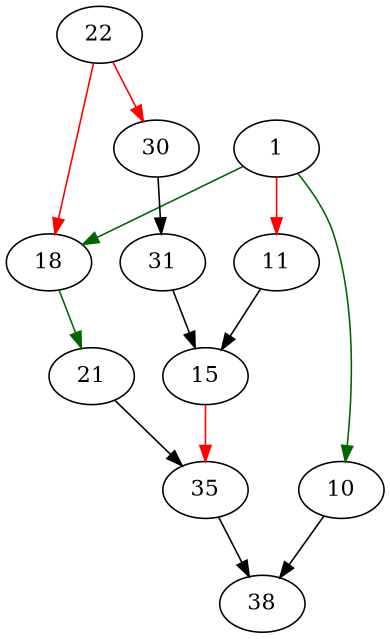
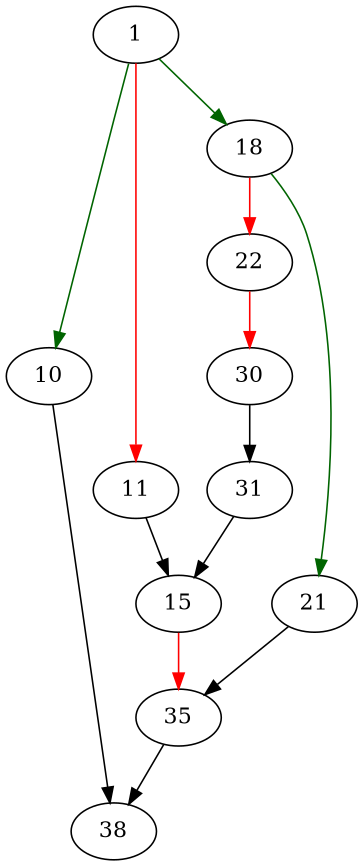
edge "22" -> "18": reversed
